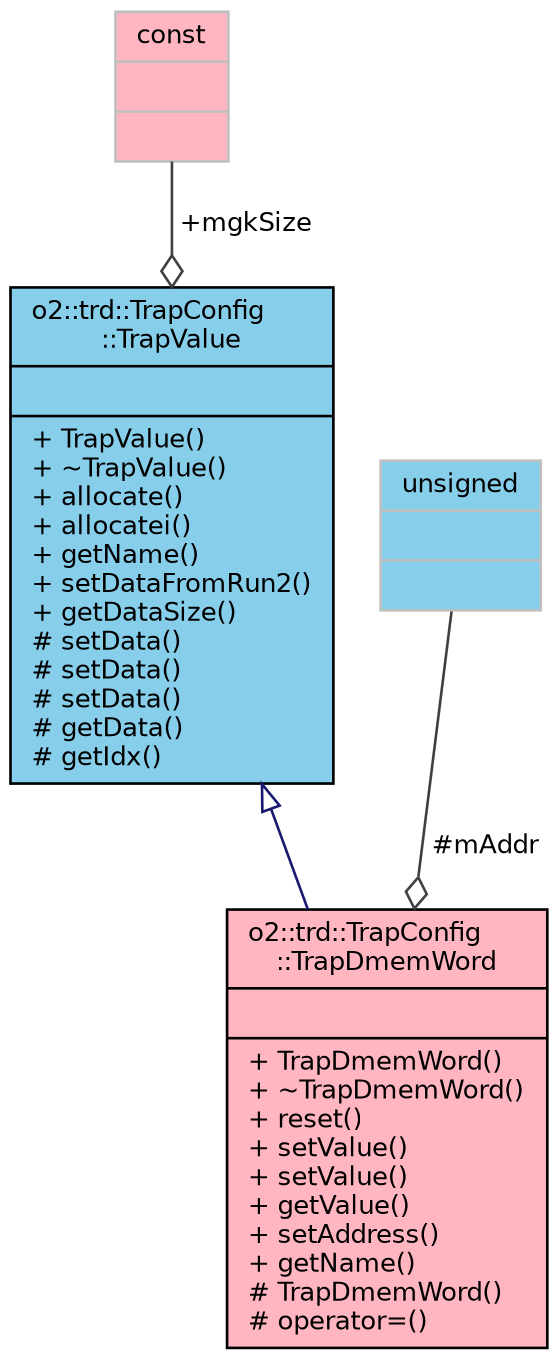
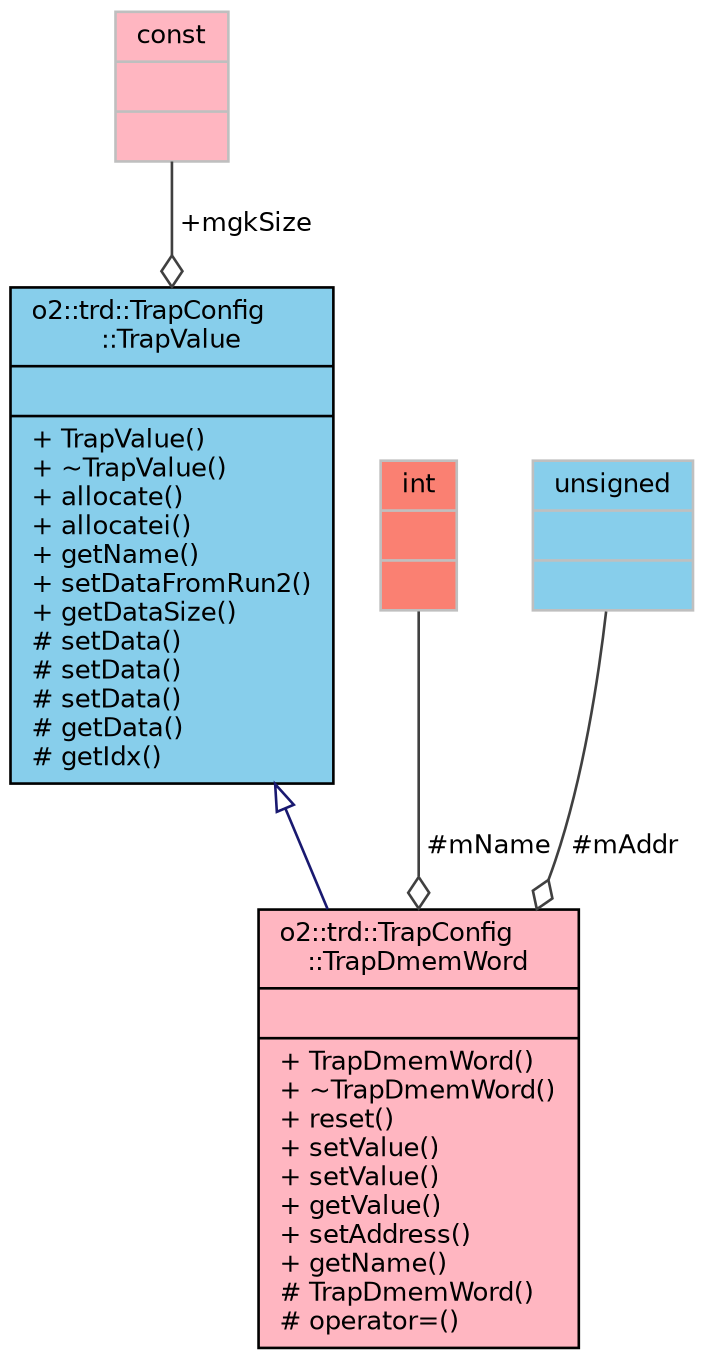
node "int": added
